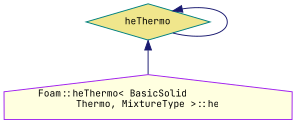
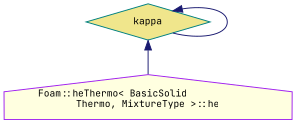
node "heThermo": label "heThermo" -> "kappa"
